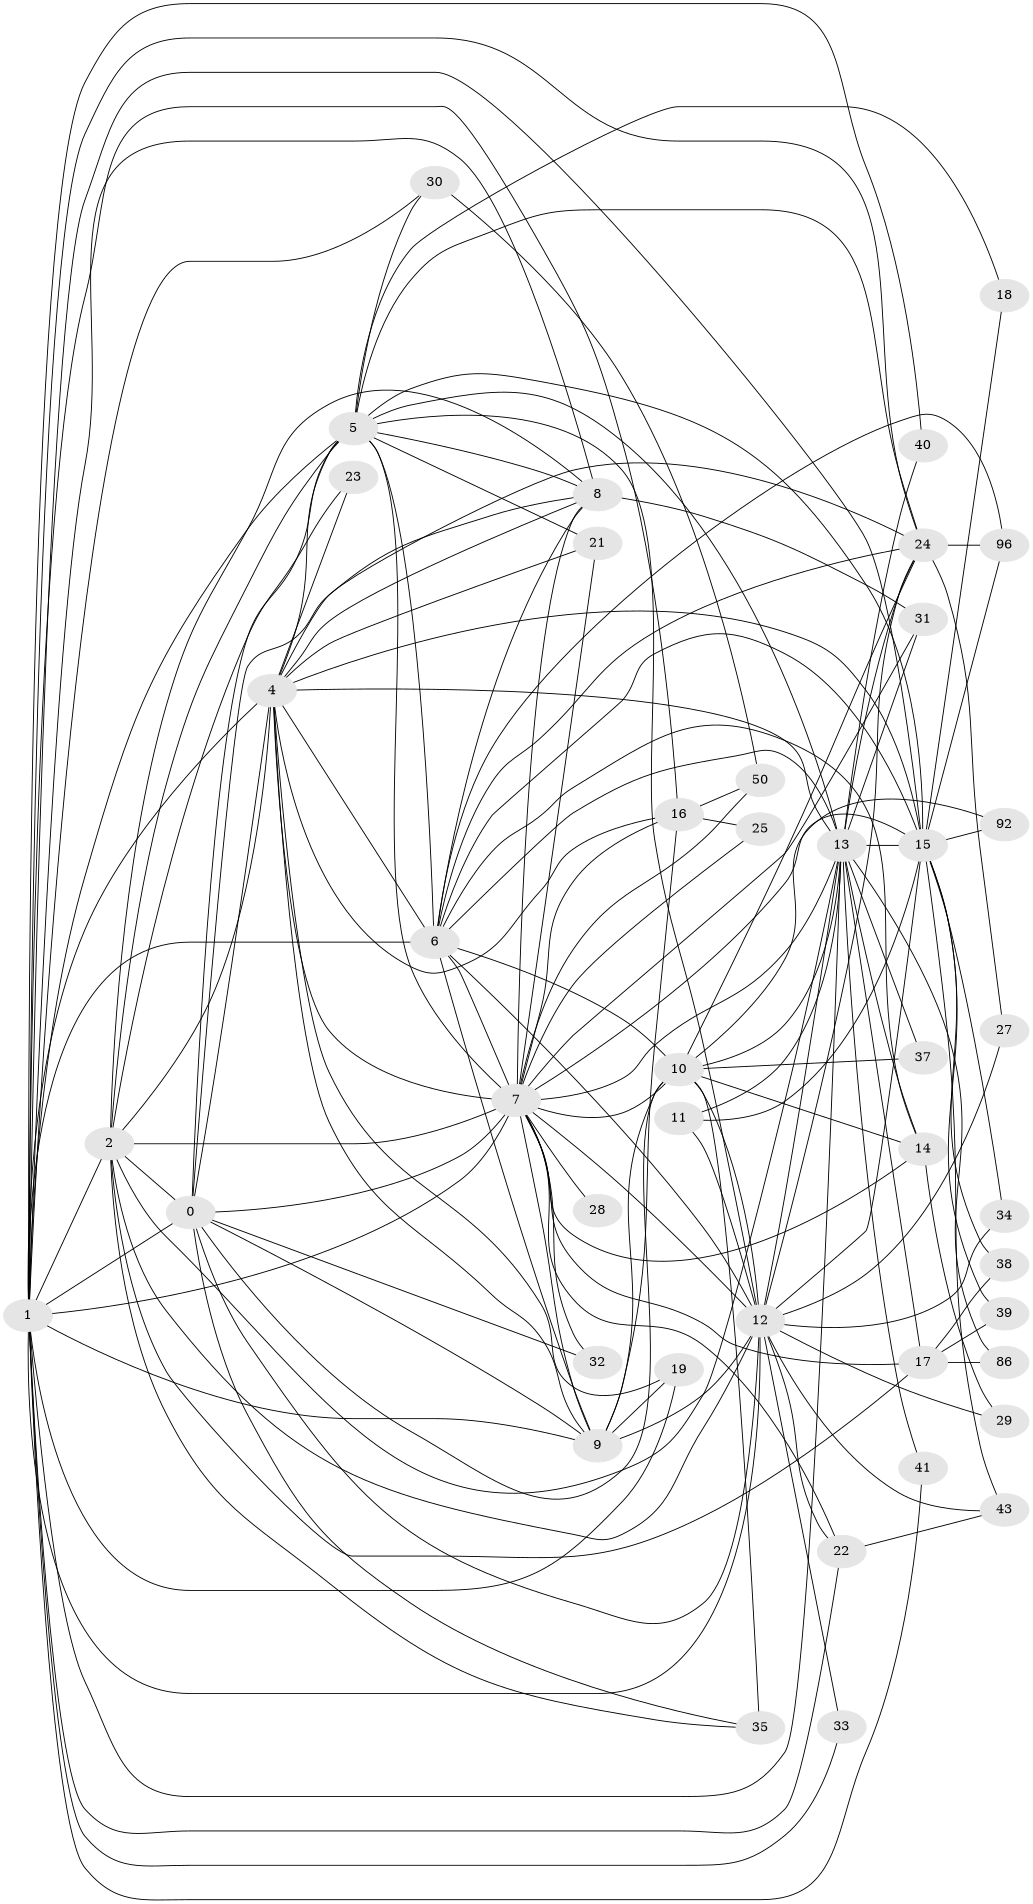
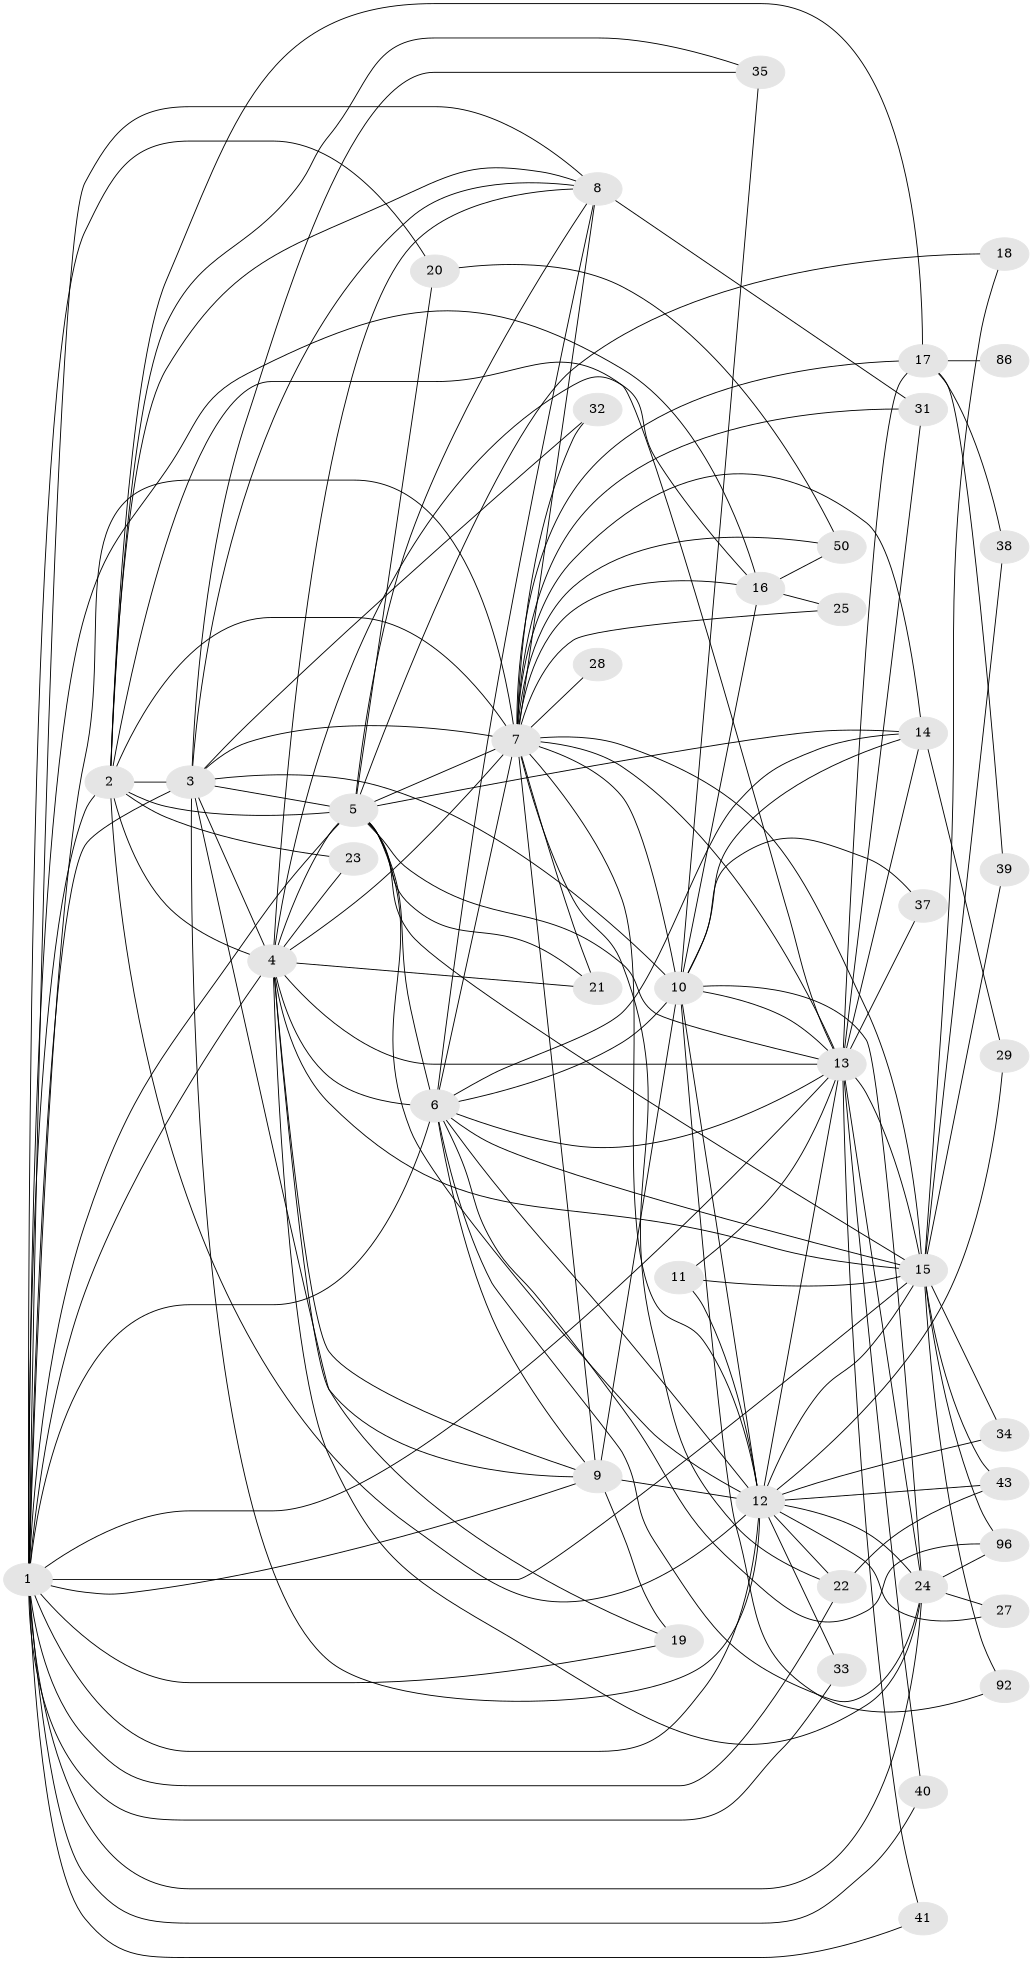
node "30": label "30" -> "20"
edge "5" -- "24": now "5" -- "14"
edge "16" -- "9": now "16" -- "10"
edge "13" -- "86": removed
node "0": label "0" -> "3"
